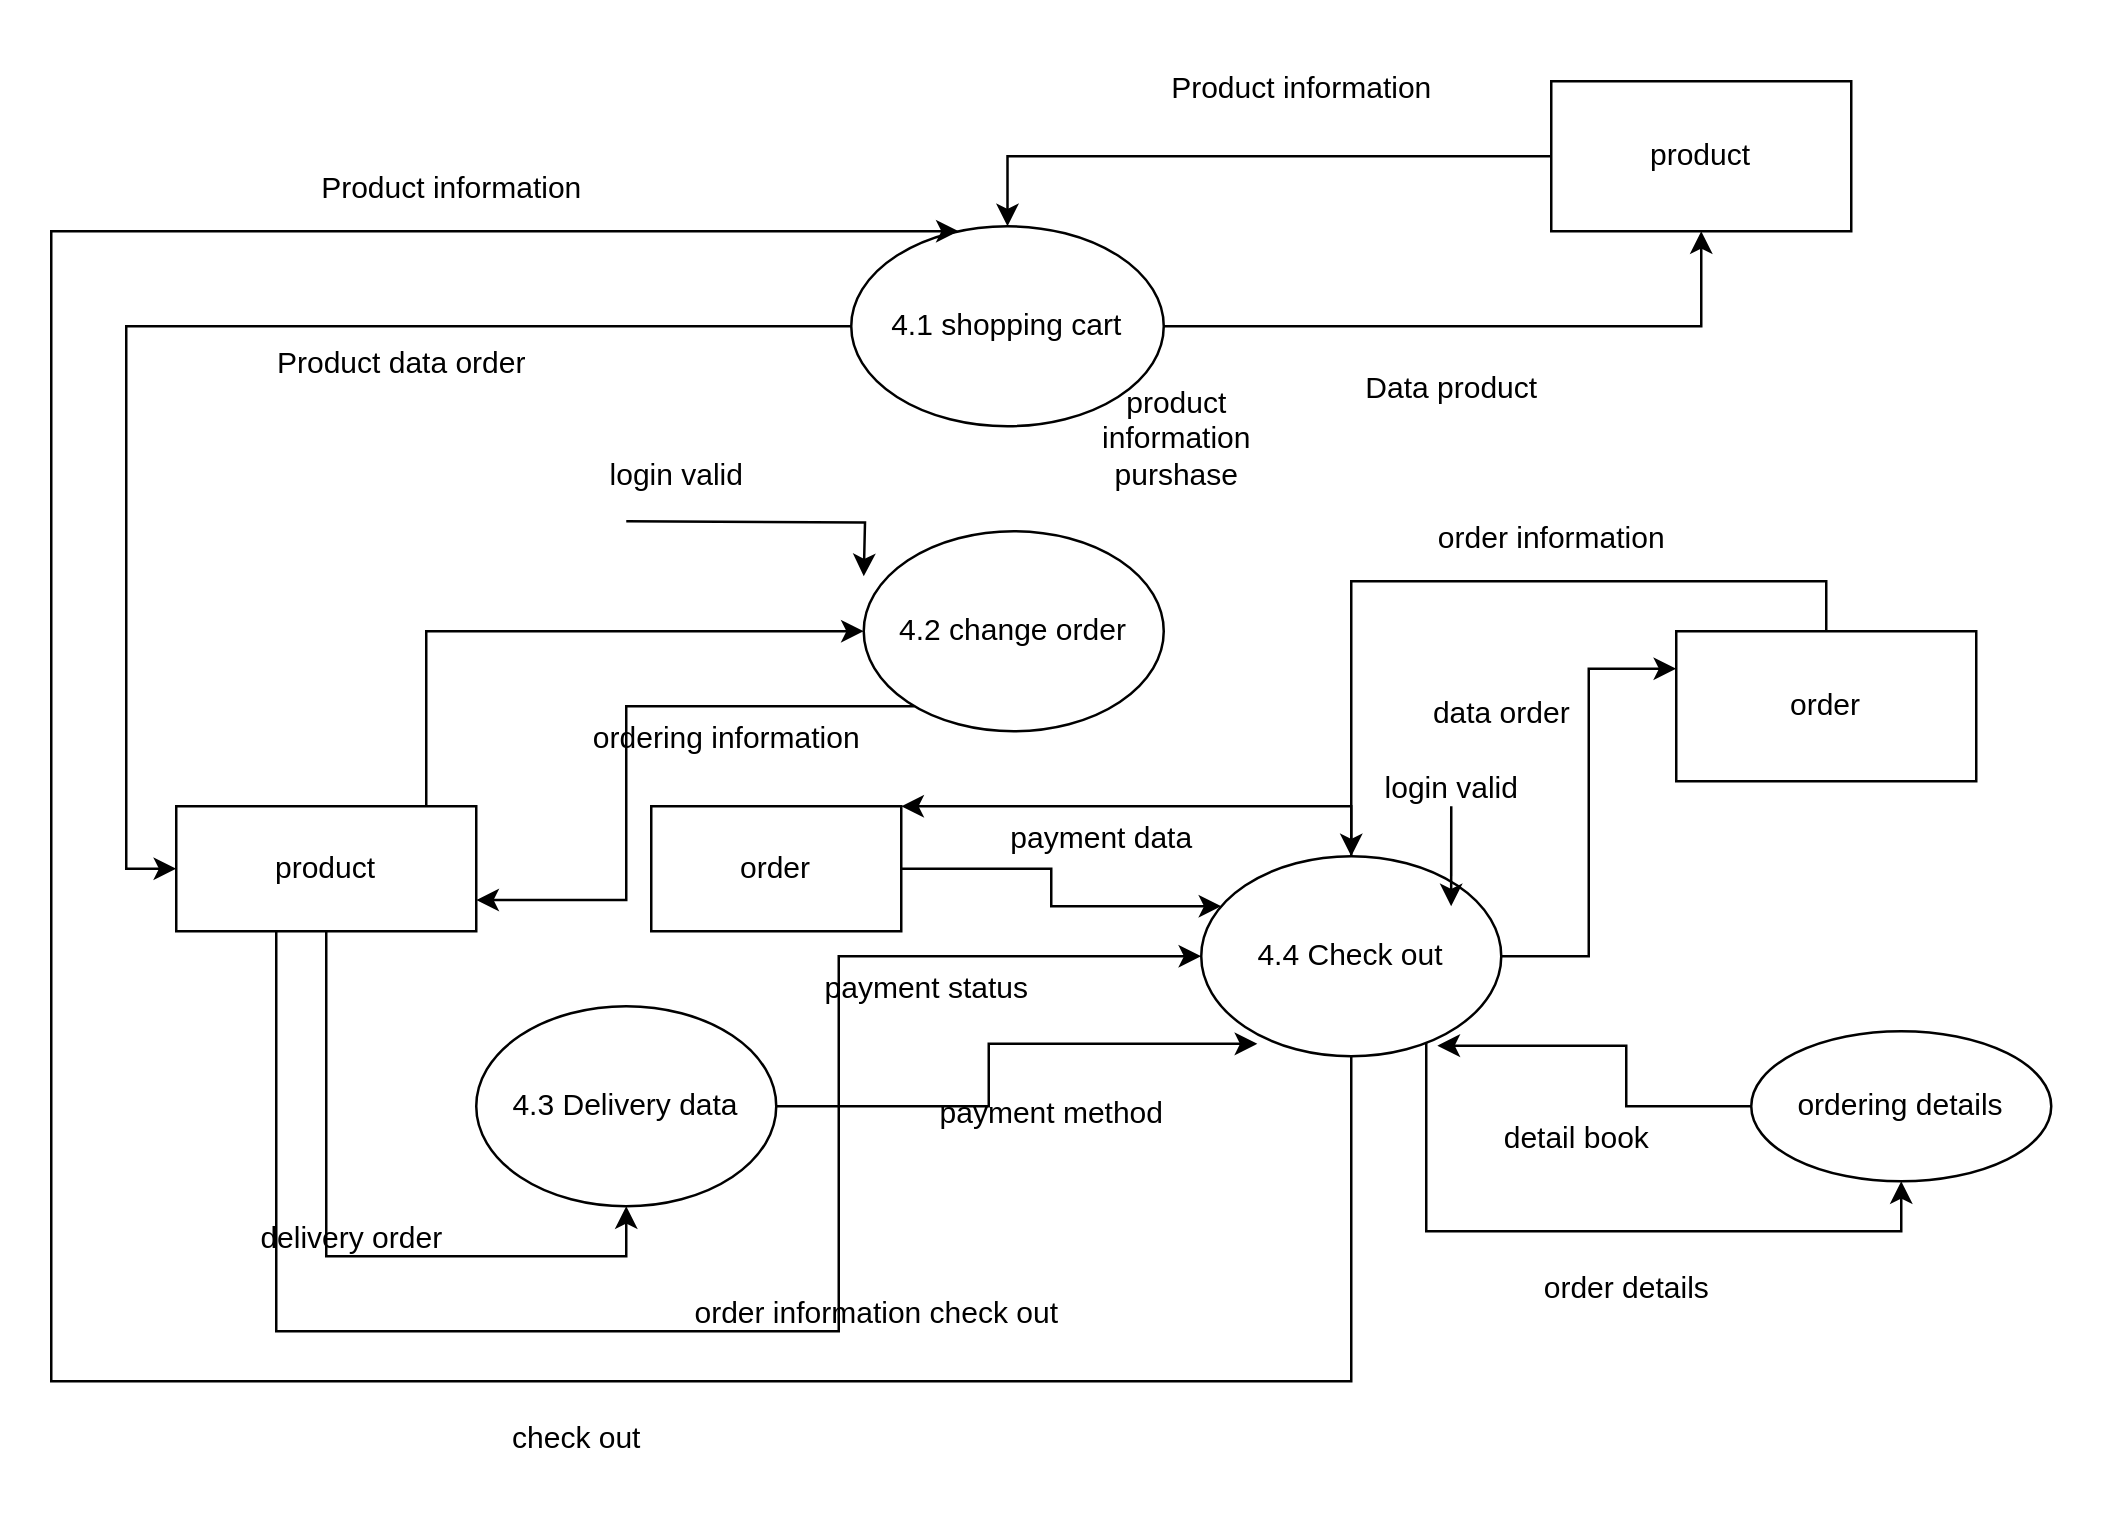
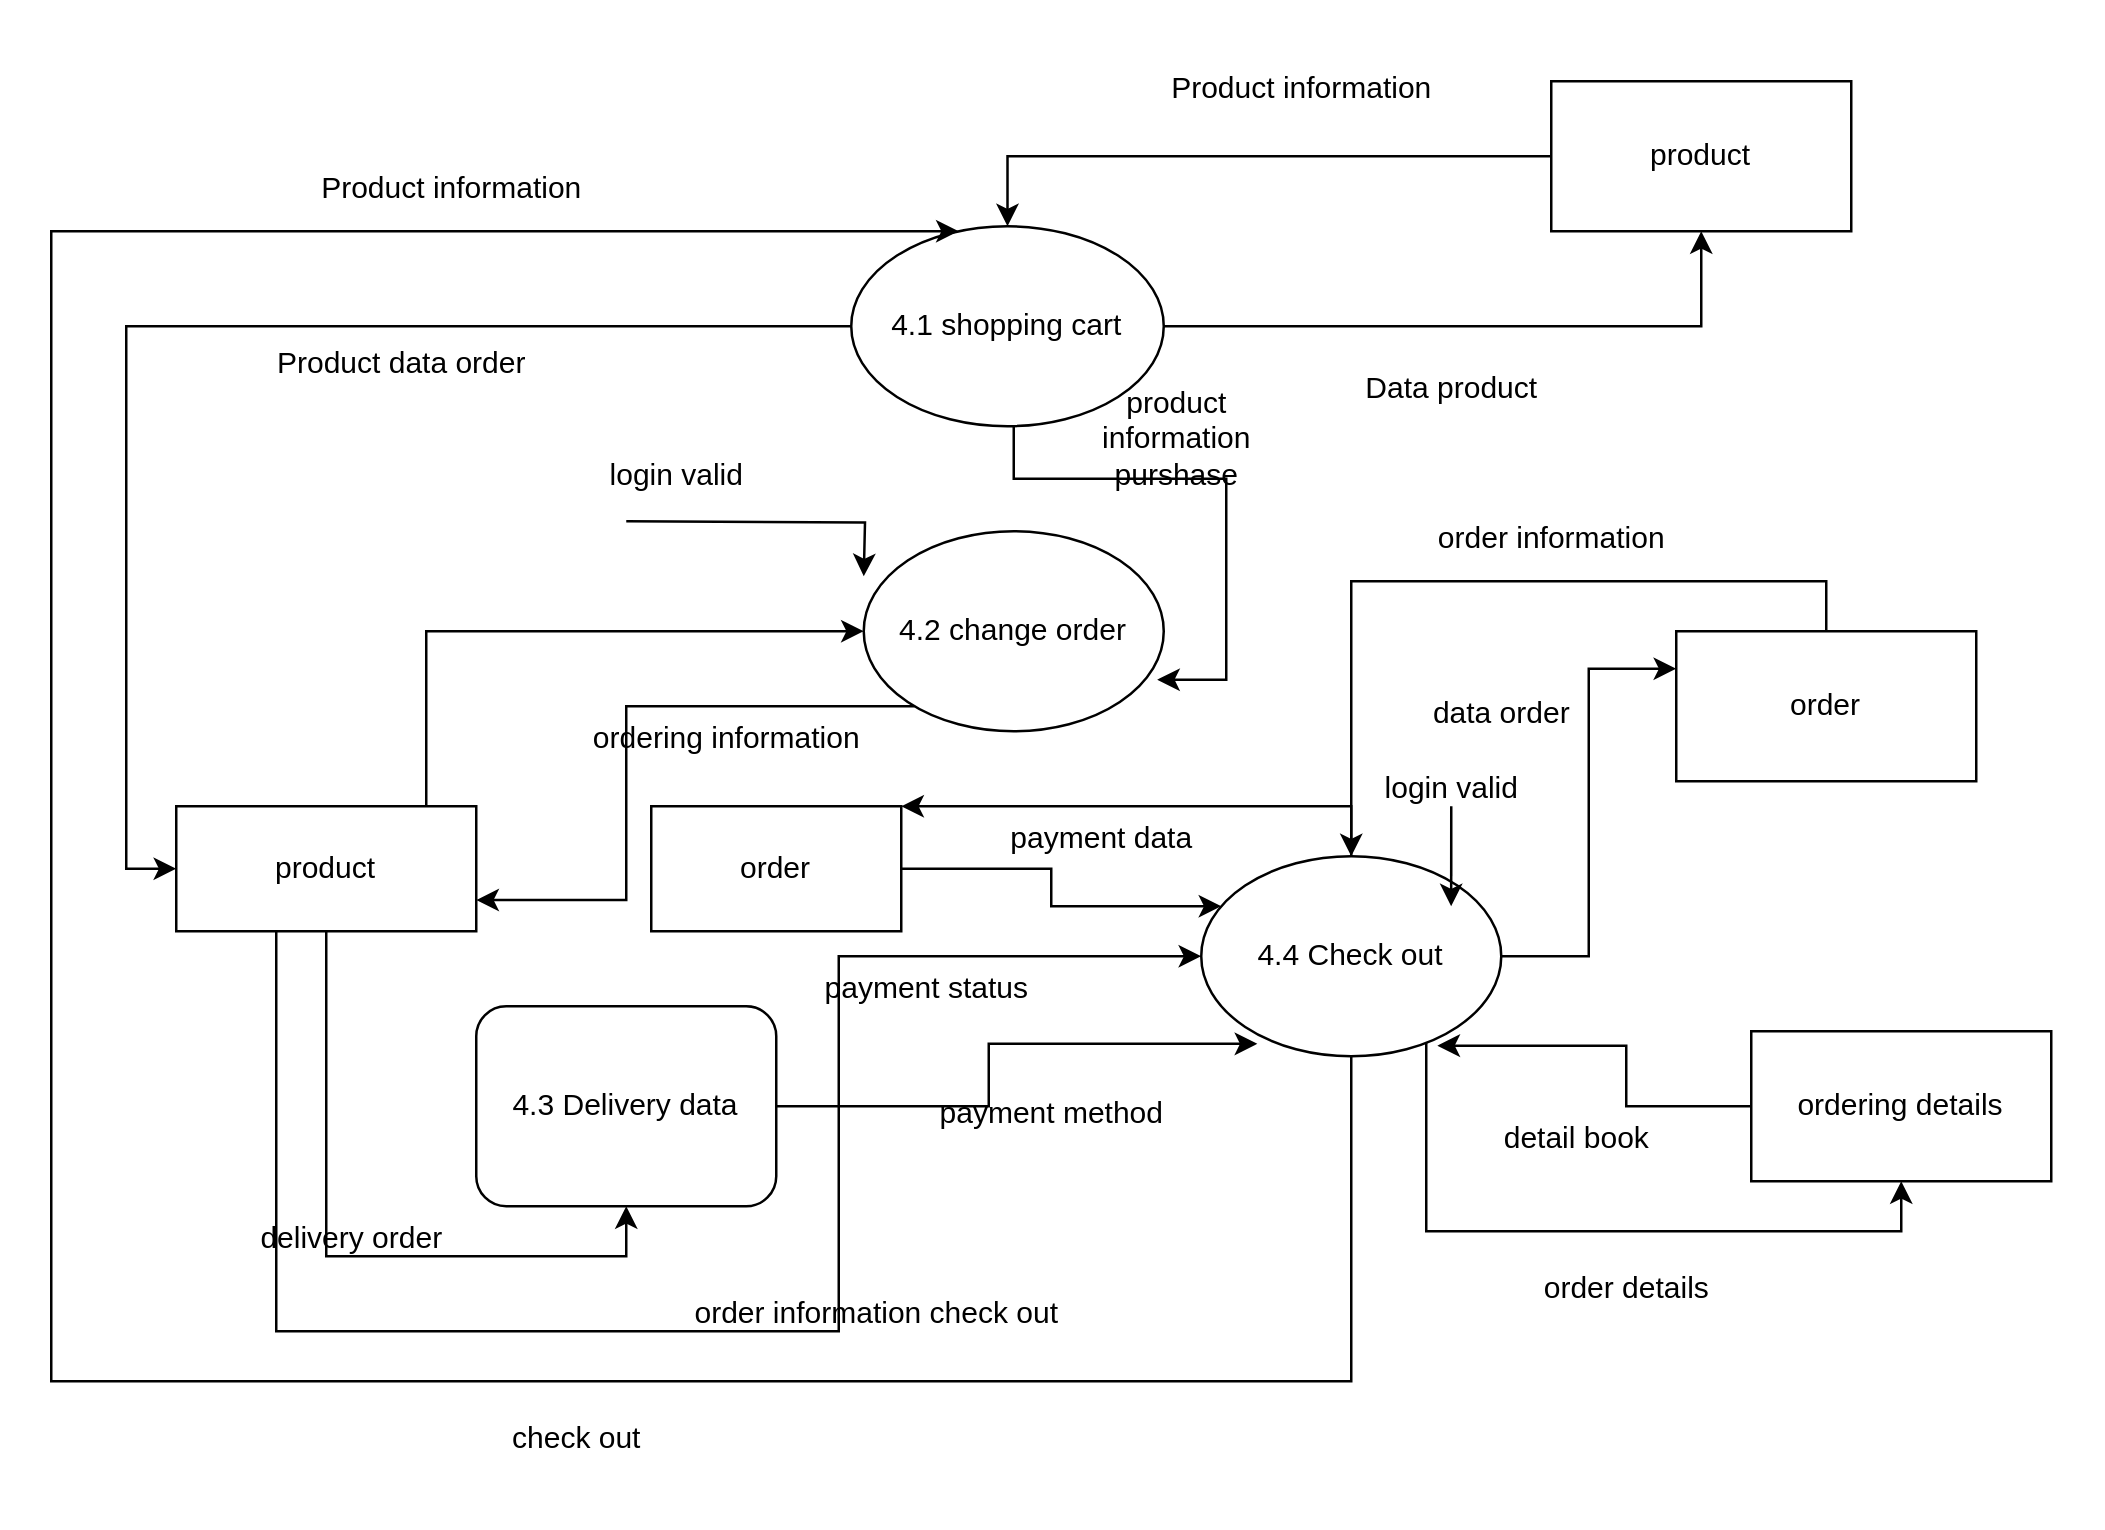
edge "4.1 shopping cart" -> "4.2 change order": added
node "4.3 Delivery data": shape ellipse -> rounded rectangle
node "ordering details": shape ellipse -> rectangle
